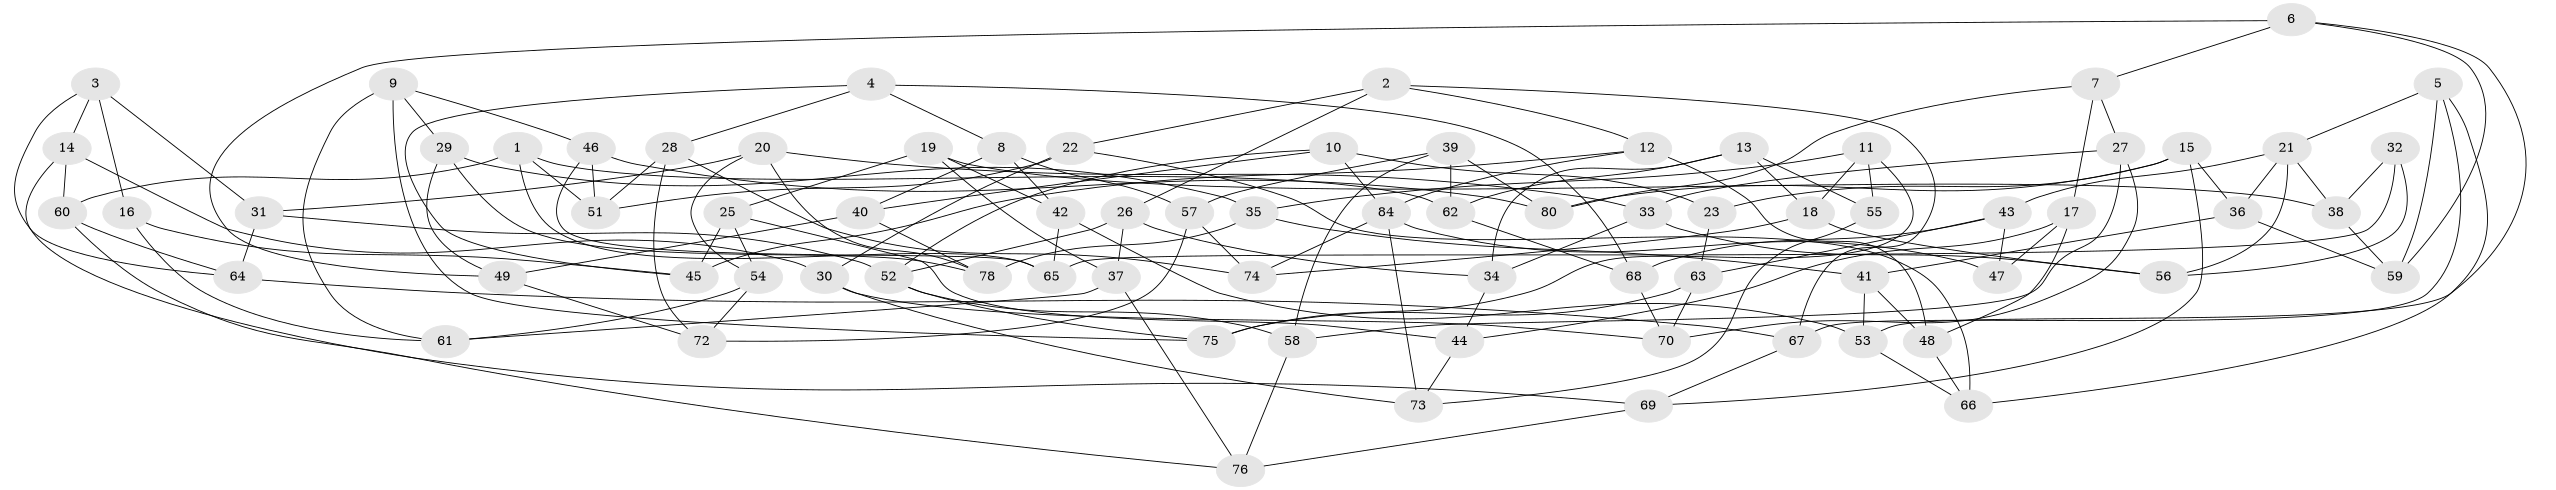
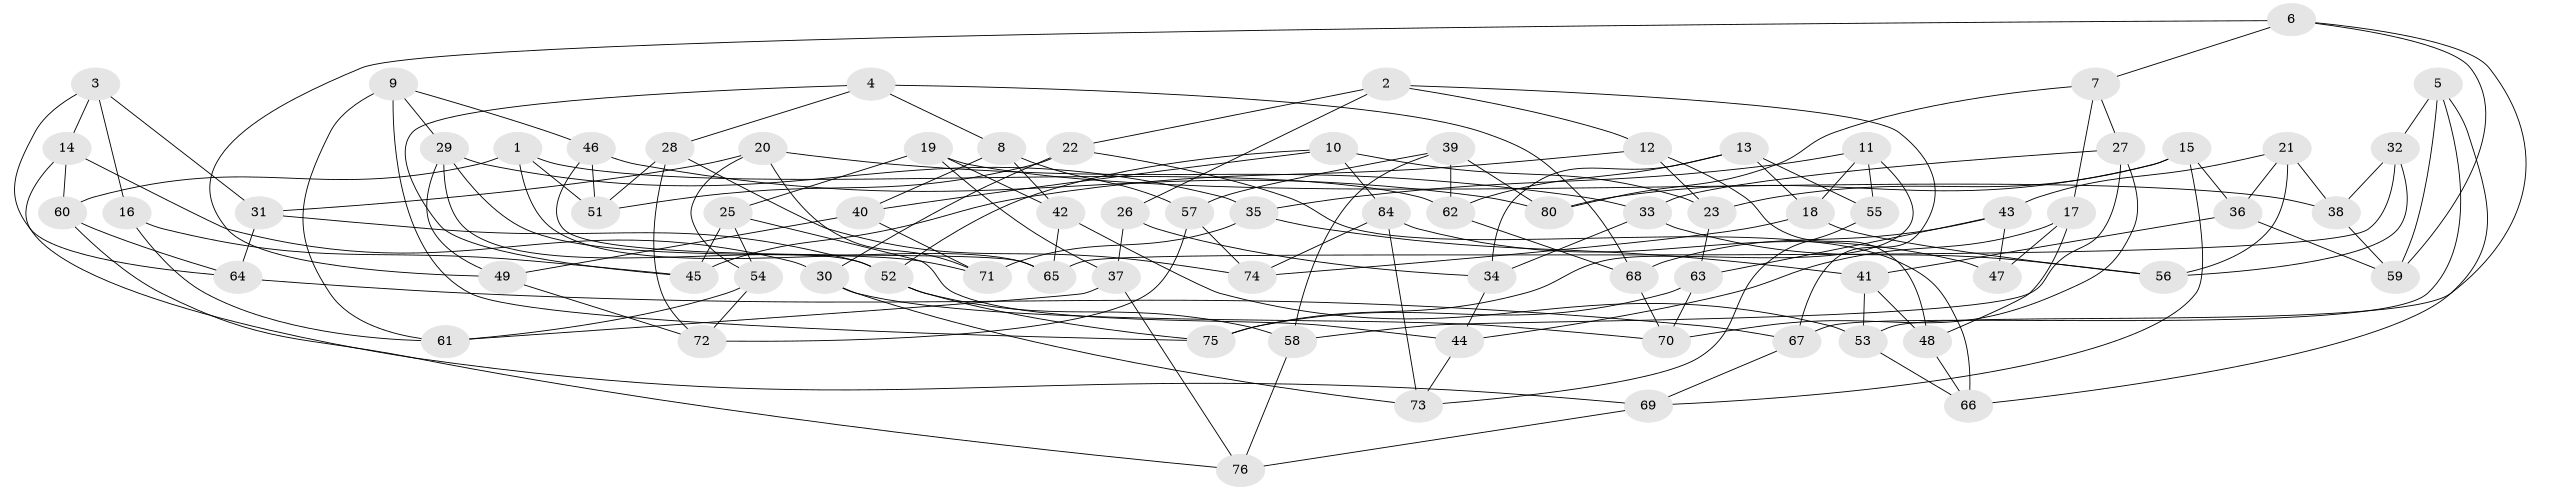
edge "5" -- "21": now "5" -- "32"
edge "12" -- "84": now "12" -- "23"
edge "26" -- "52": now "29" -- "52"
node "78": label "78" -> "71"
